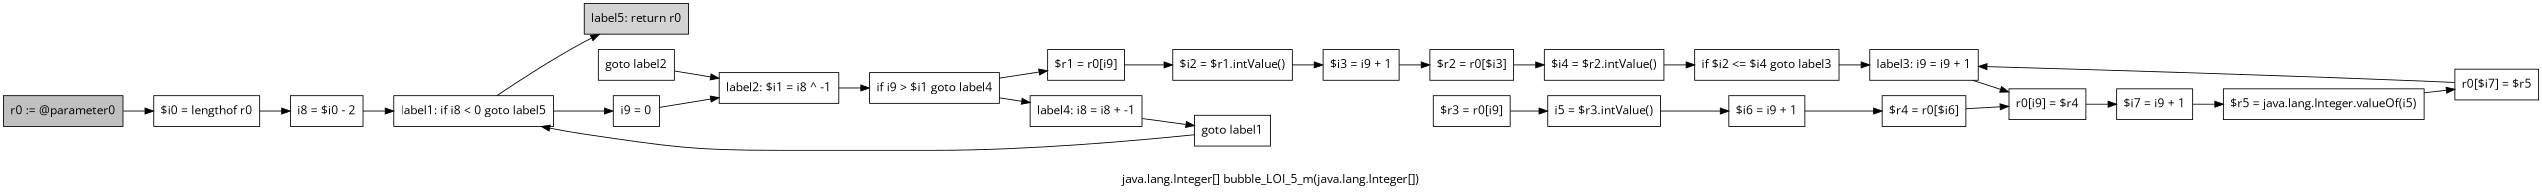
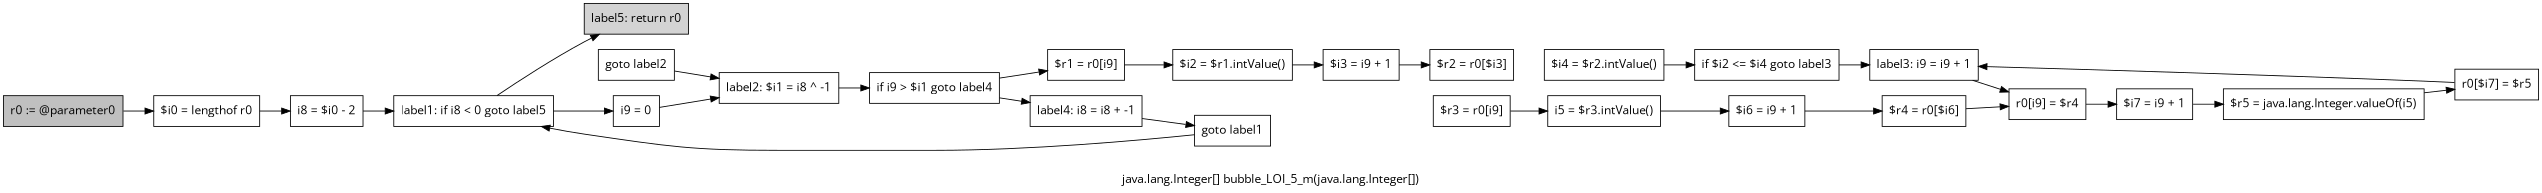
edge "$r2 = r0[$i3]" -> "$i4 = $r2.intValue()": removed
